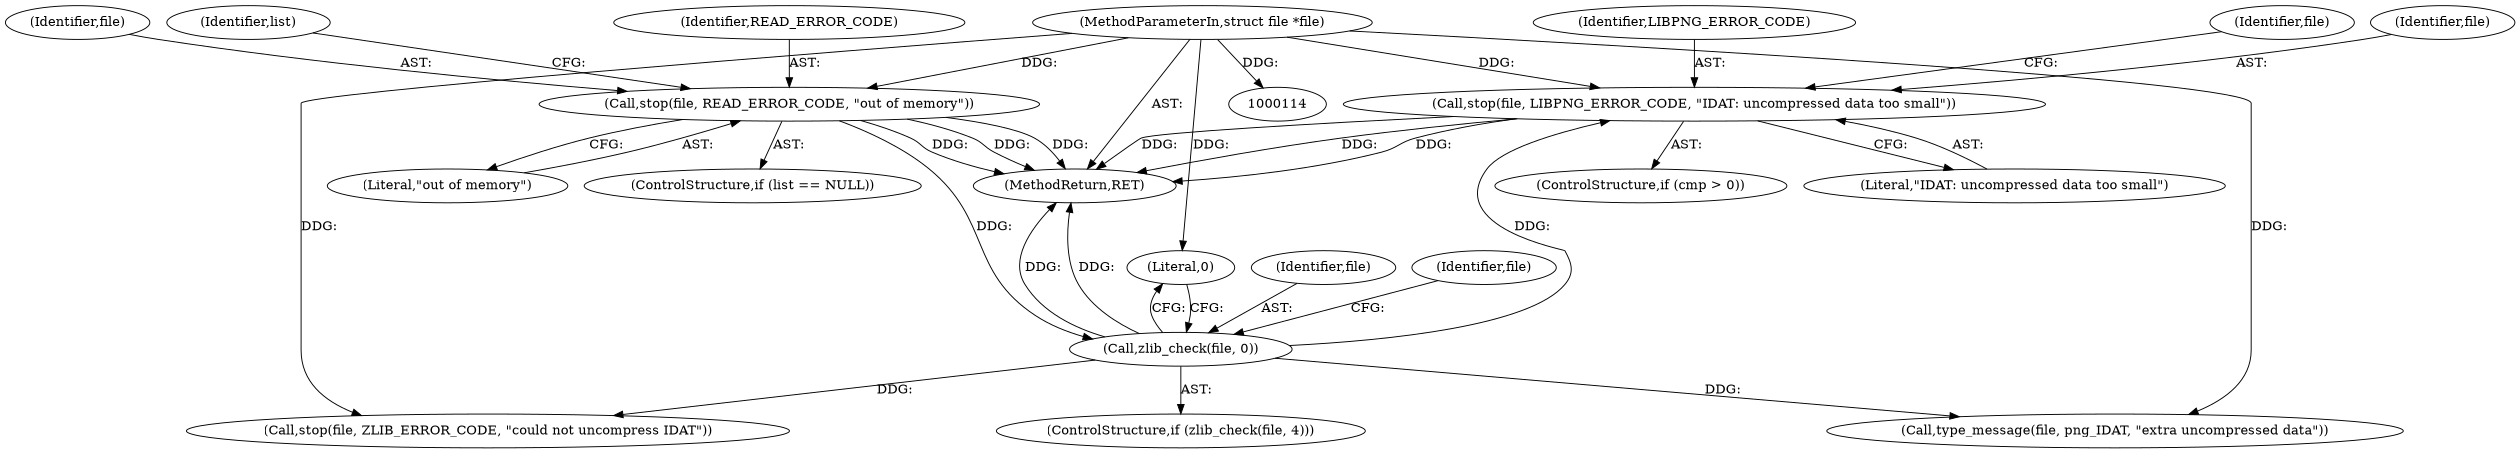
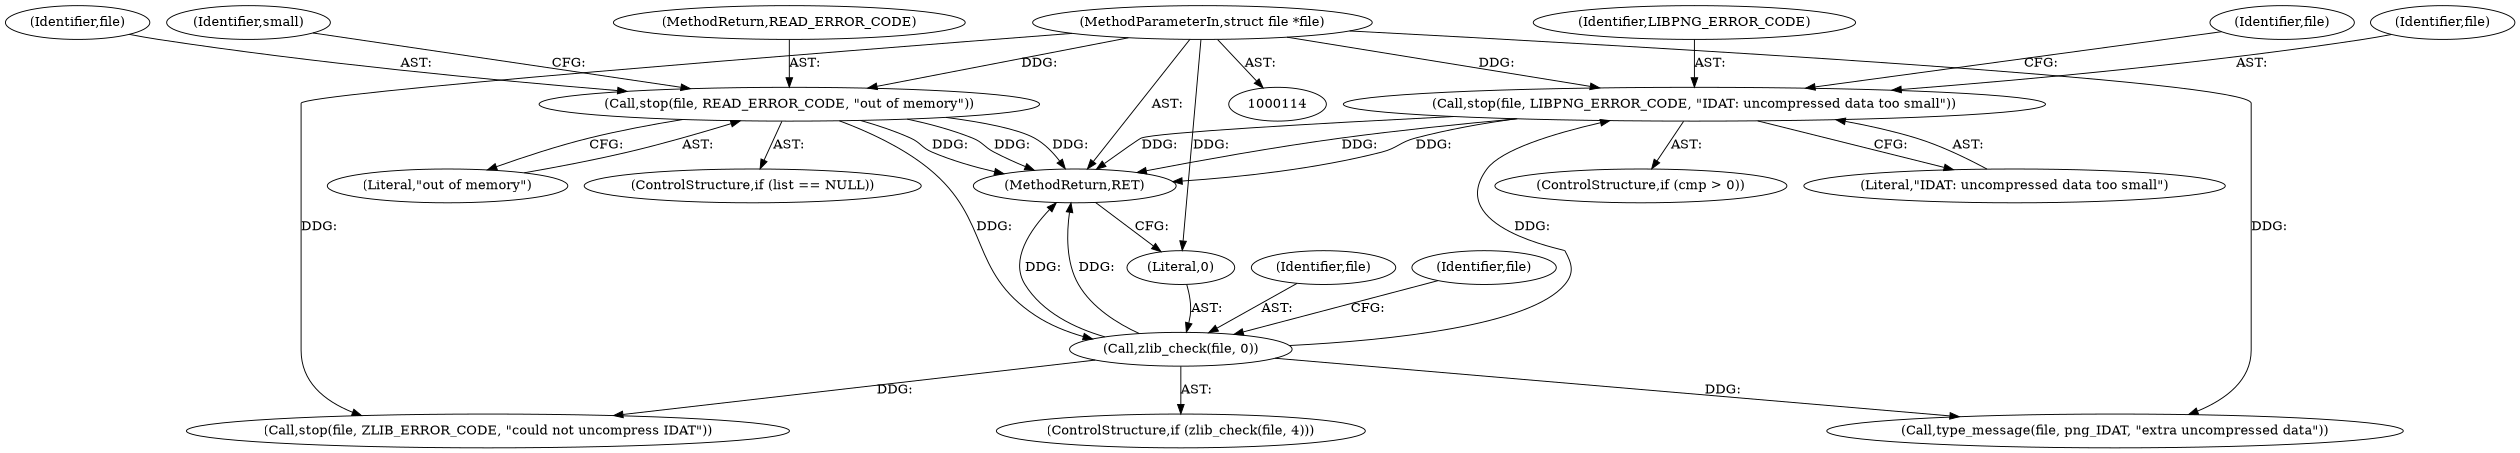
node "(Identifier,list)": label "(Identifier,list)" -> "(Identifier,small)"
node "(Identifier,READ_ERROR_CODE)": label "(Identifier,READ_ERROR_CODE)" -> "(MethodReturn,READ_ERROR_CODE)"
edge "(MethodParameterIn,struct file *file)" -> "1000114": label "DDG: " -> "AST: "
edge "(Literal,0)" -> "(Call,zlib_check(file, 0))": label "CFG: " -> "AST: "
edge "(Call,zlib_check(file, 0))" -> "(Literal,0)": now "(MethodReturn,RET)" -> "(Literal,0)"
